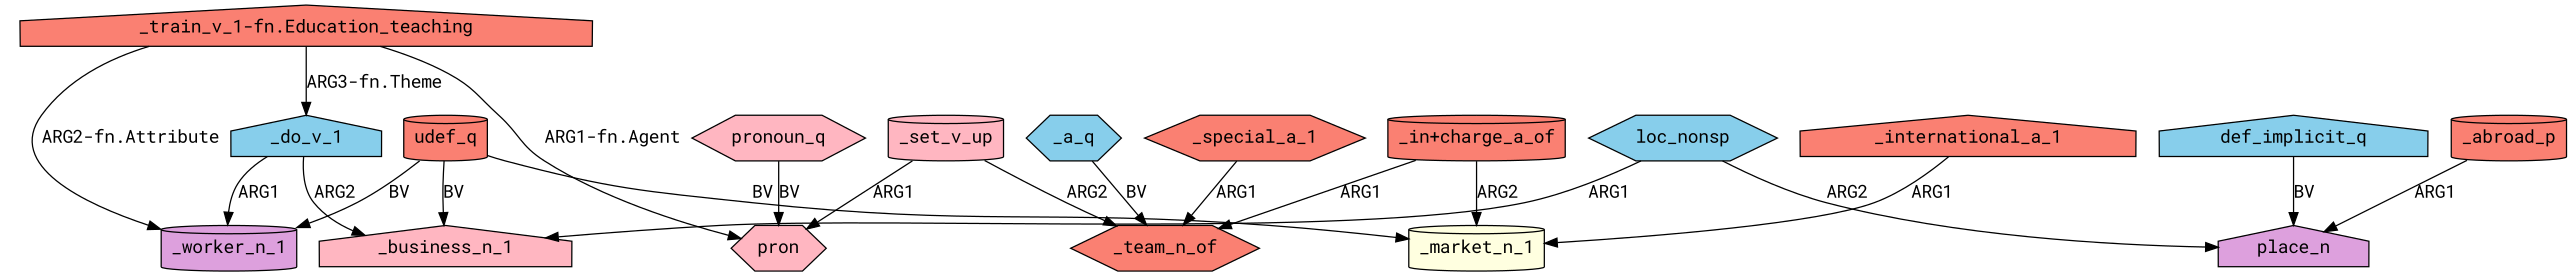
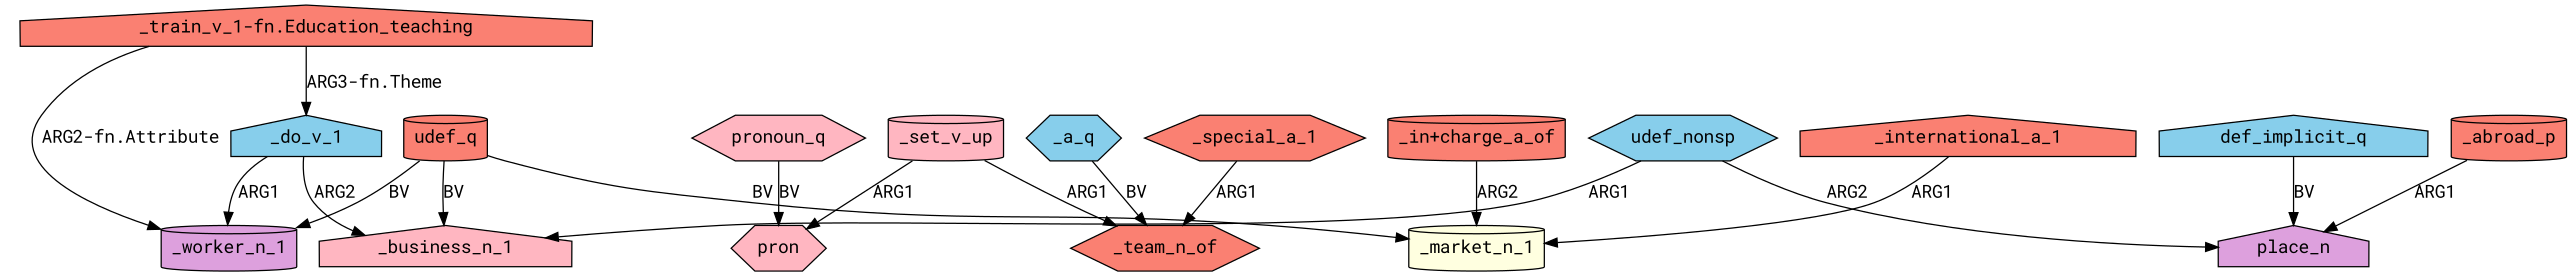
node "loc_nonsp": label "loc_nonsp" -> "udef_nonsp"
edge "_train_v_1-fn.Education_teaching" -> "pron": removed, label "ARG1-fn.Agent"
edge "_in+charge_a_of" -> "_team_n_of": removed, label "ARG1"
edge "_set_v_up" -> "_team_n_of": label "ARG2" -> "ARG1"
